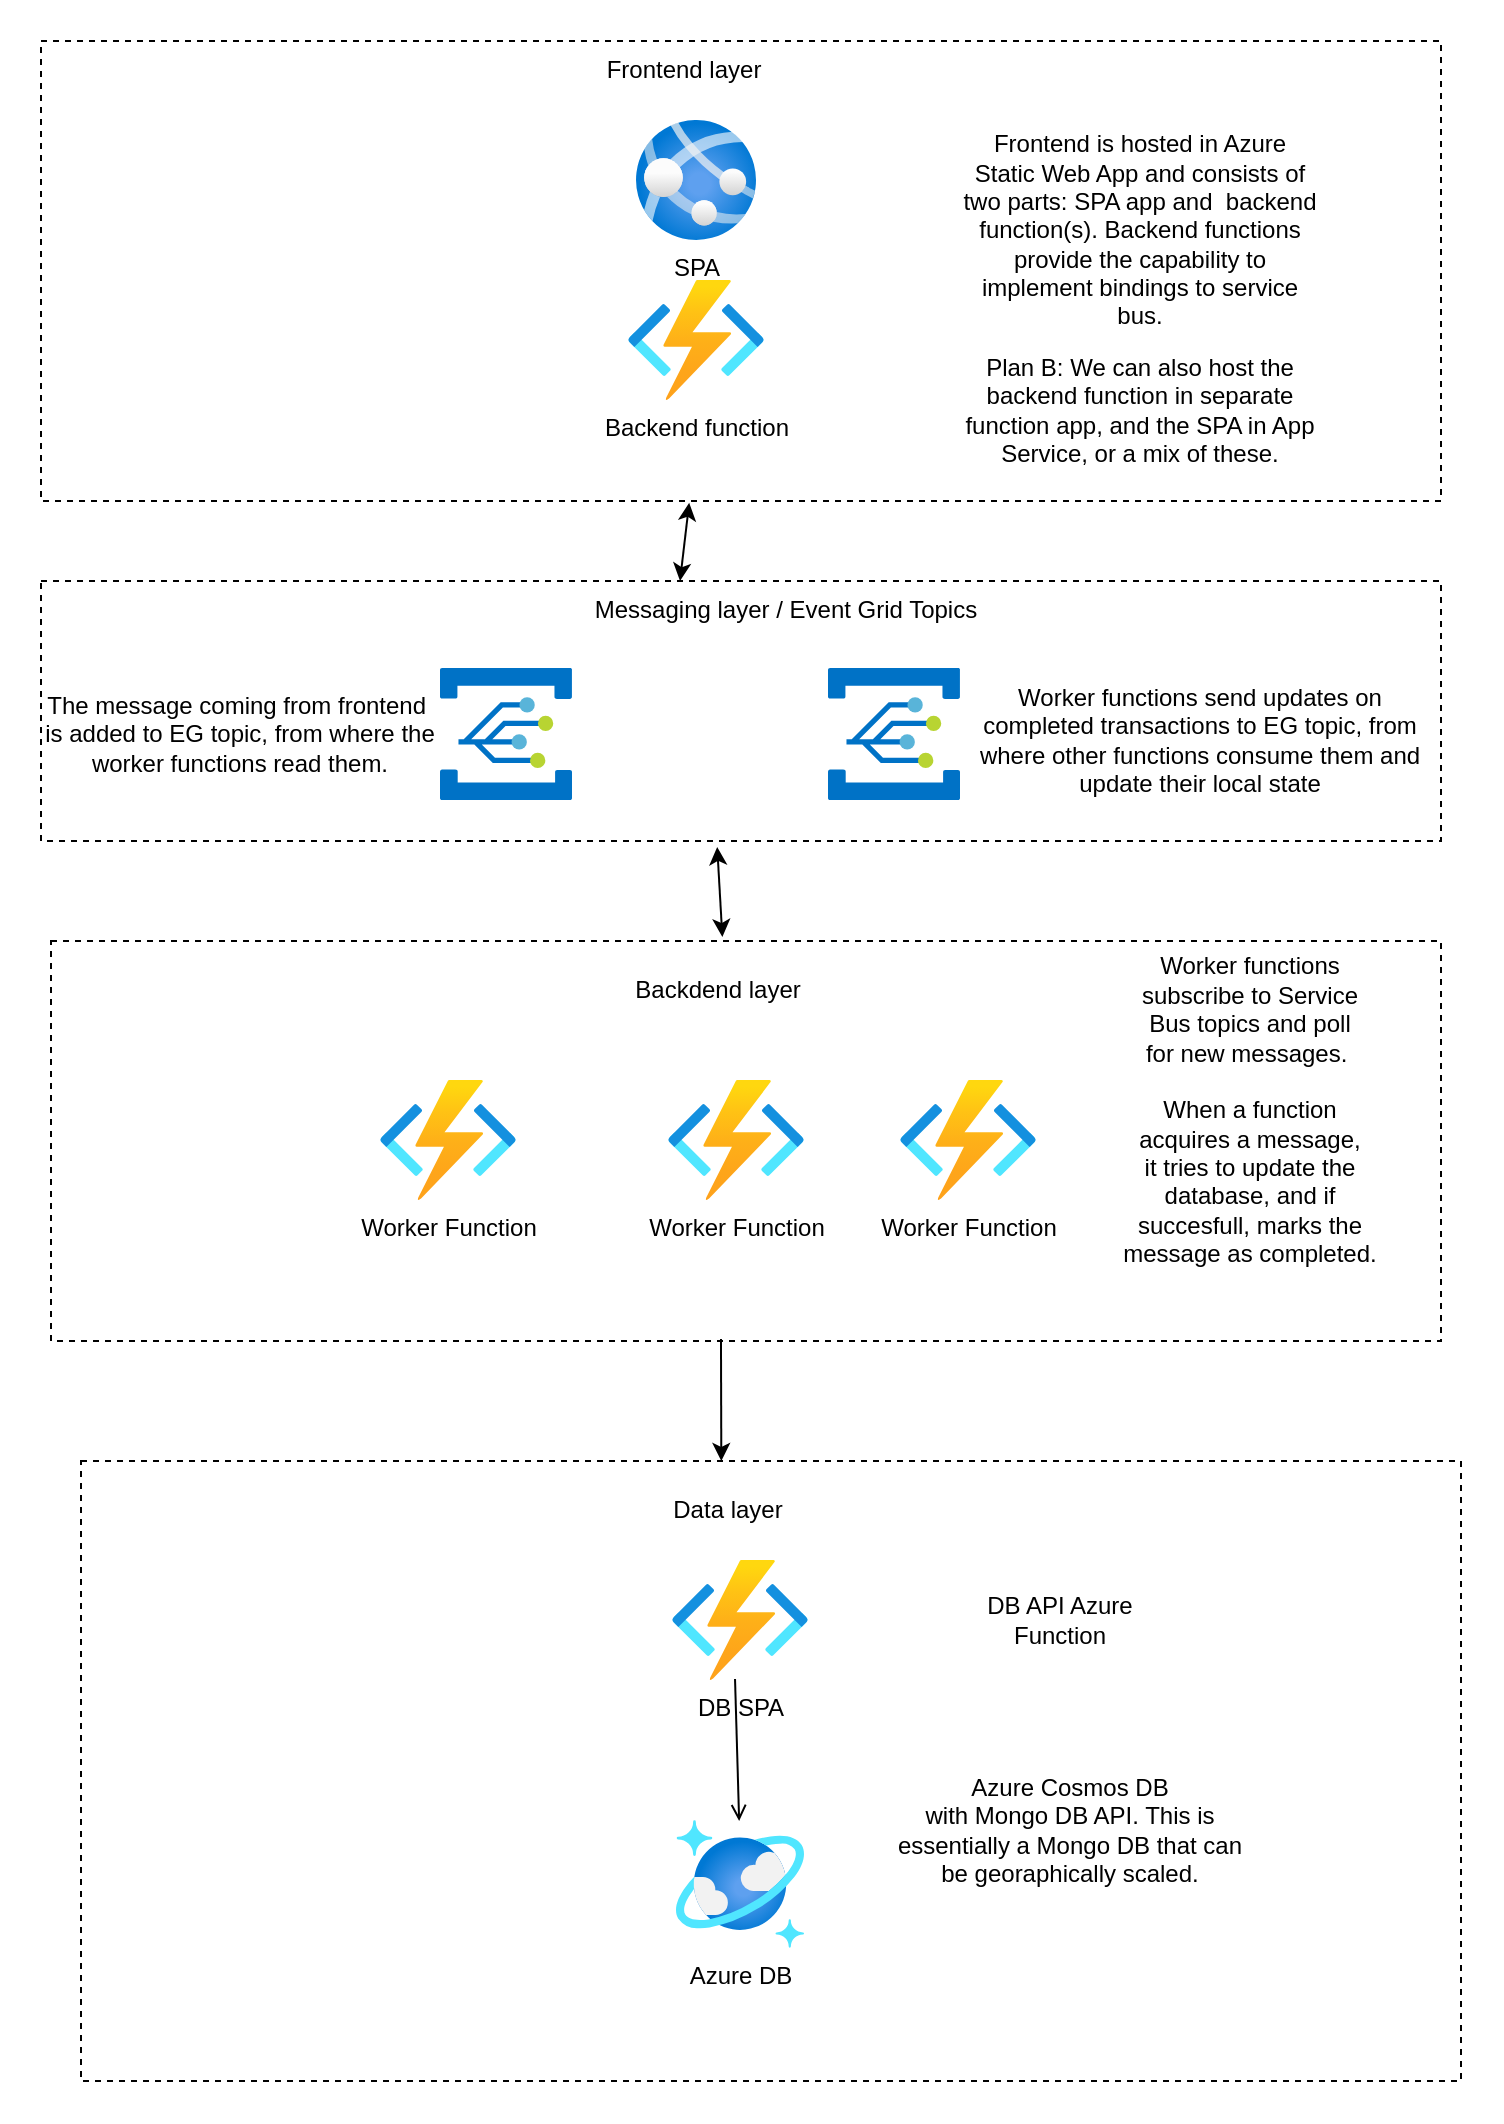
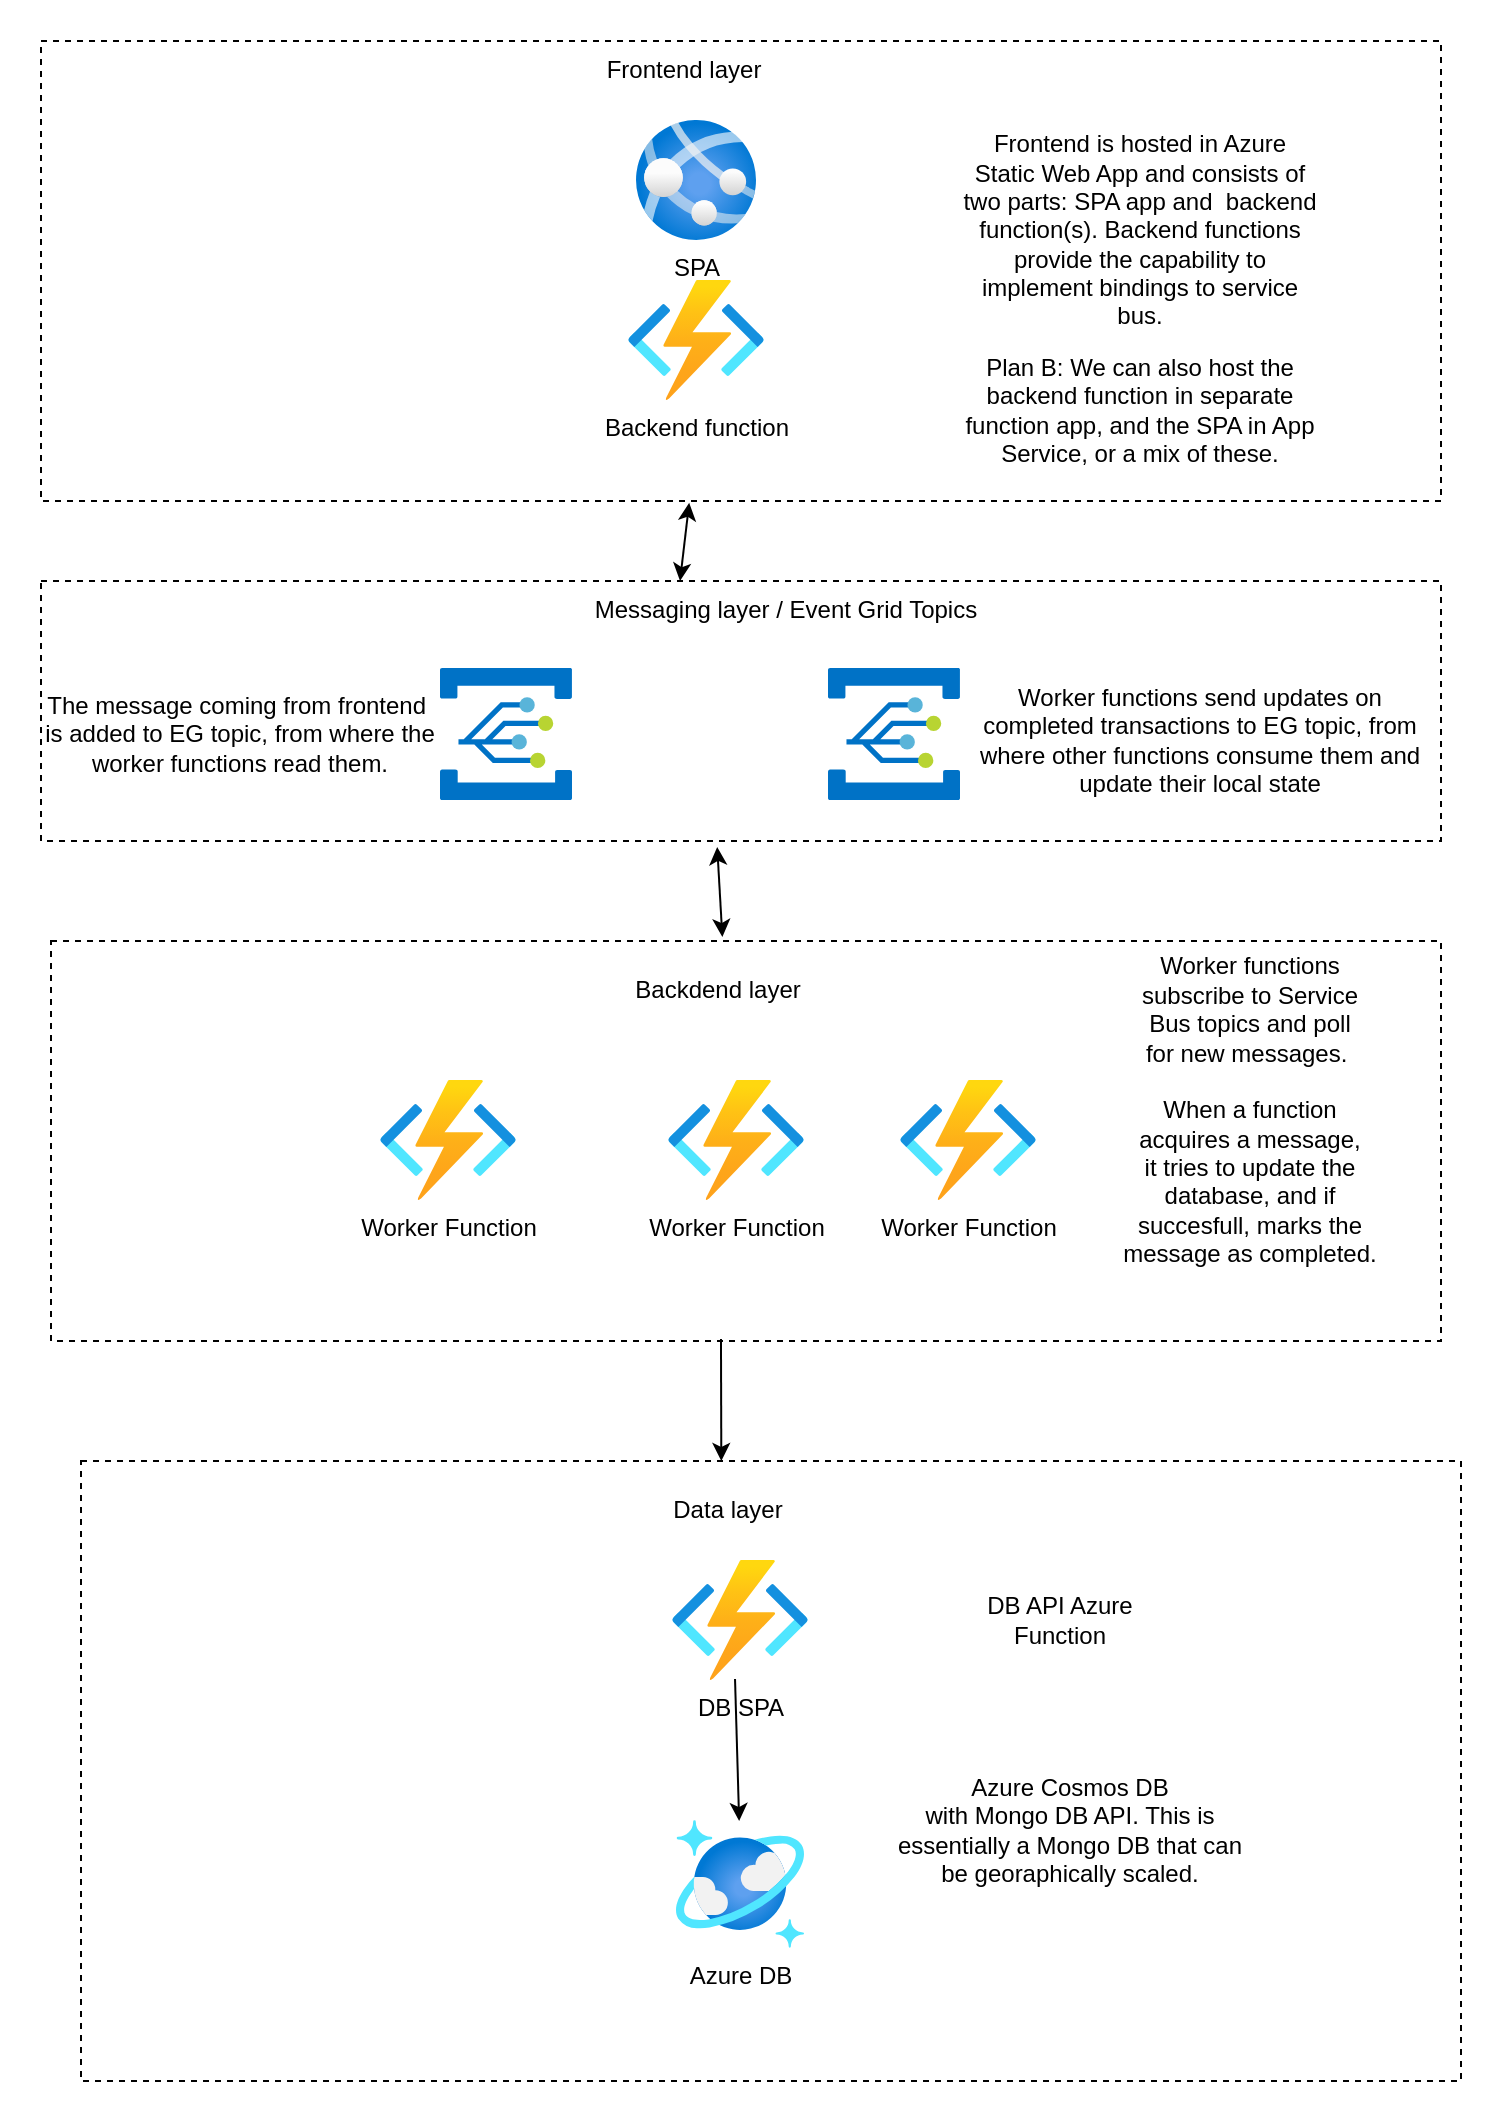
edge "DB SPA" -> "Azure DB": arrowhead open -> classic
